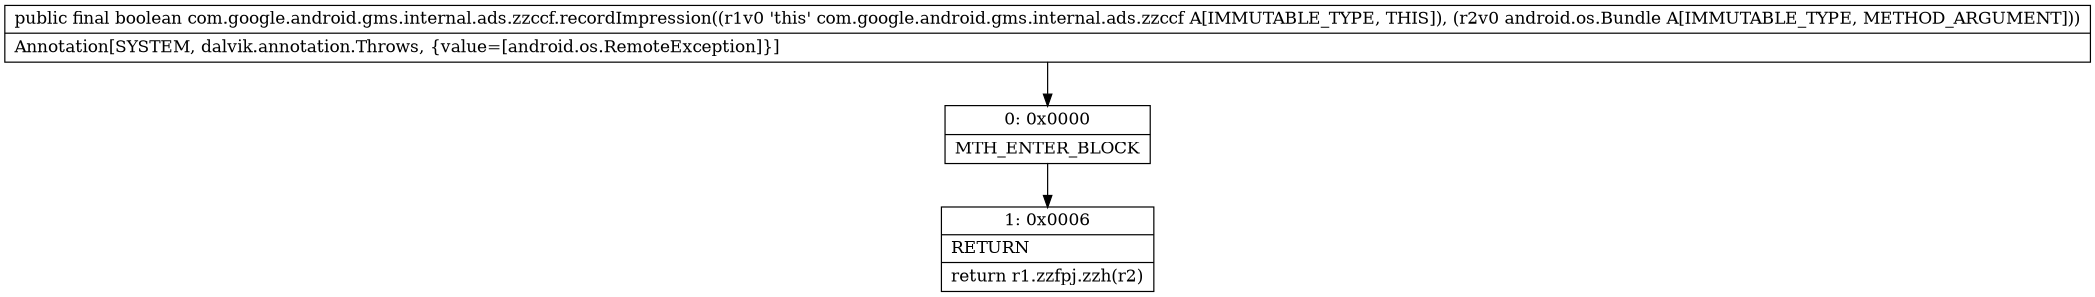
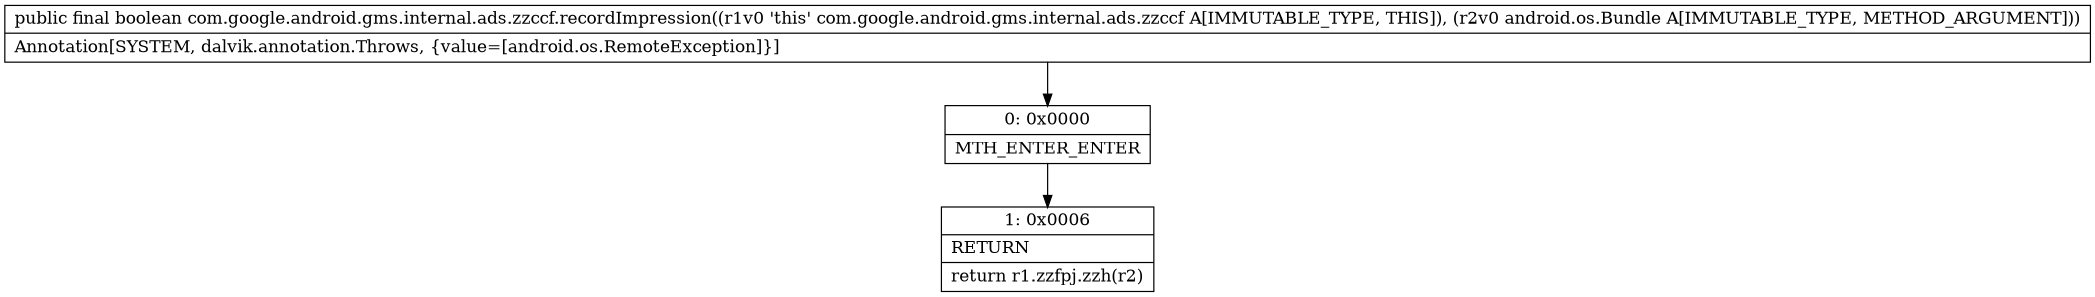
node "0: 0x0000": text "MTH_ENTER_BLOCK" -> "MTH_ENTER_ENTER"
